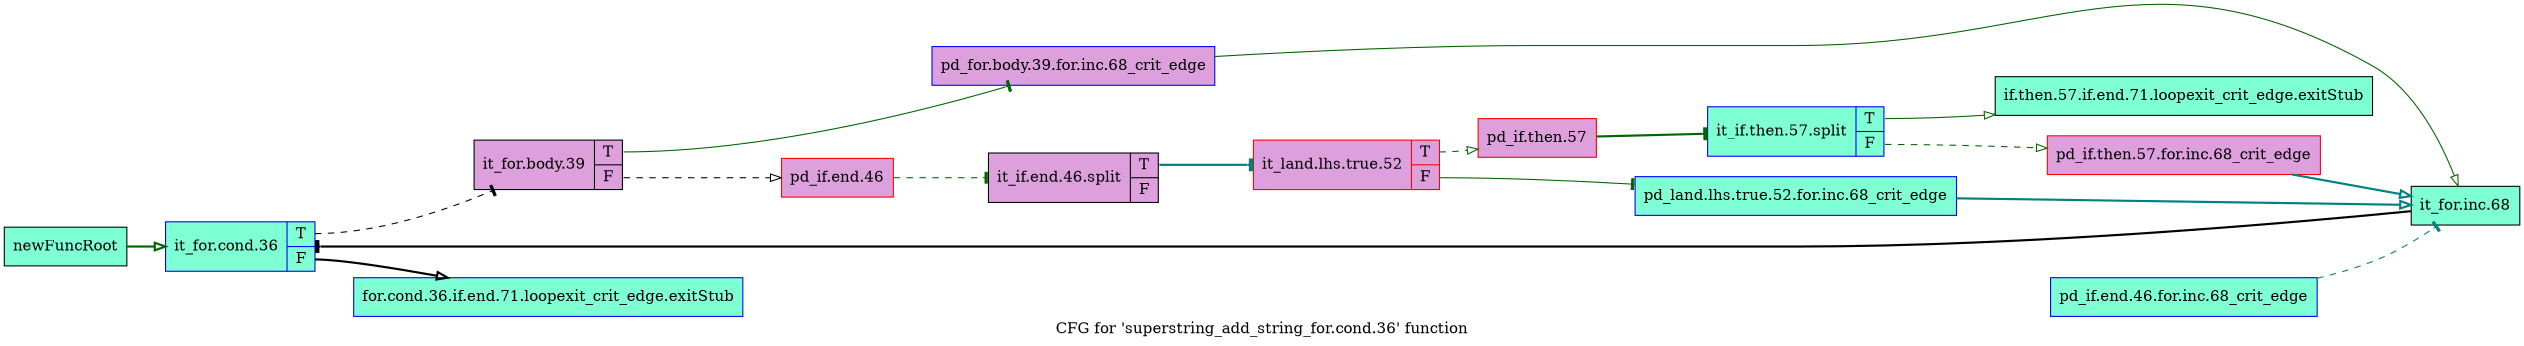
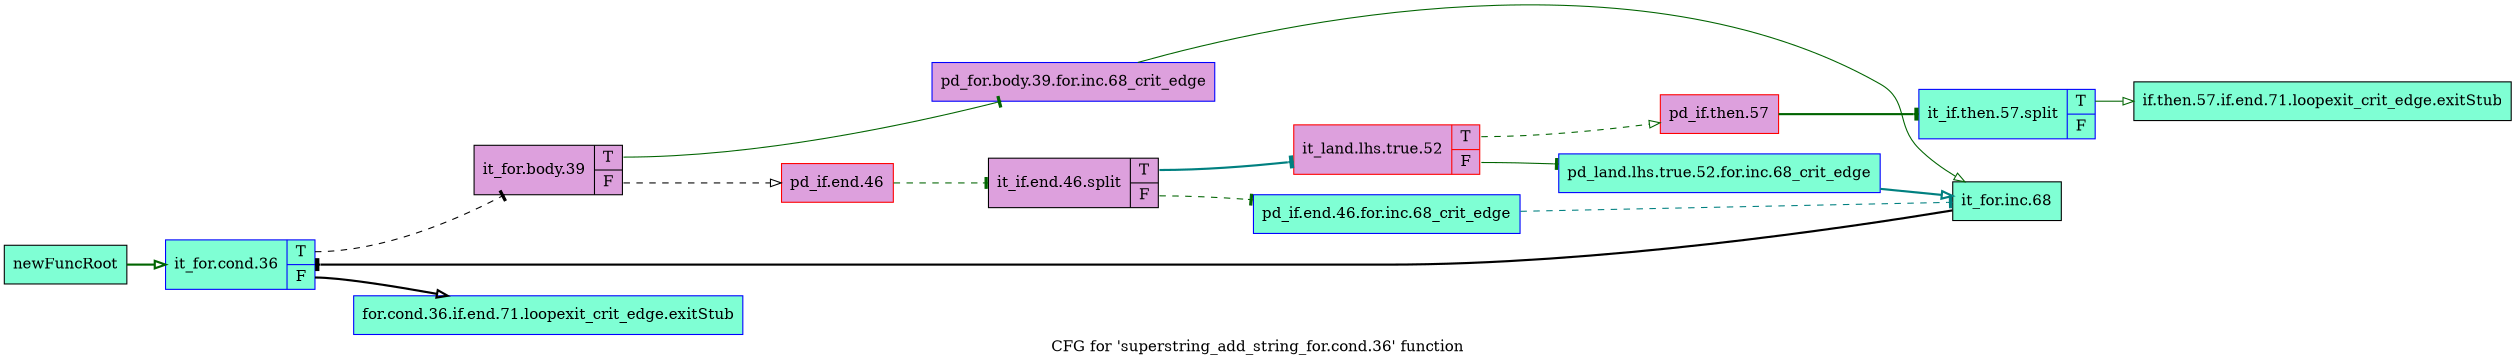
node "pd_if.then.57.for.inc.68_crit_edge": removed
edge "it_if.end.46.split" -> "pd_if.end.46.for.inc.68_crit_edge": added
